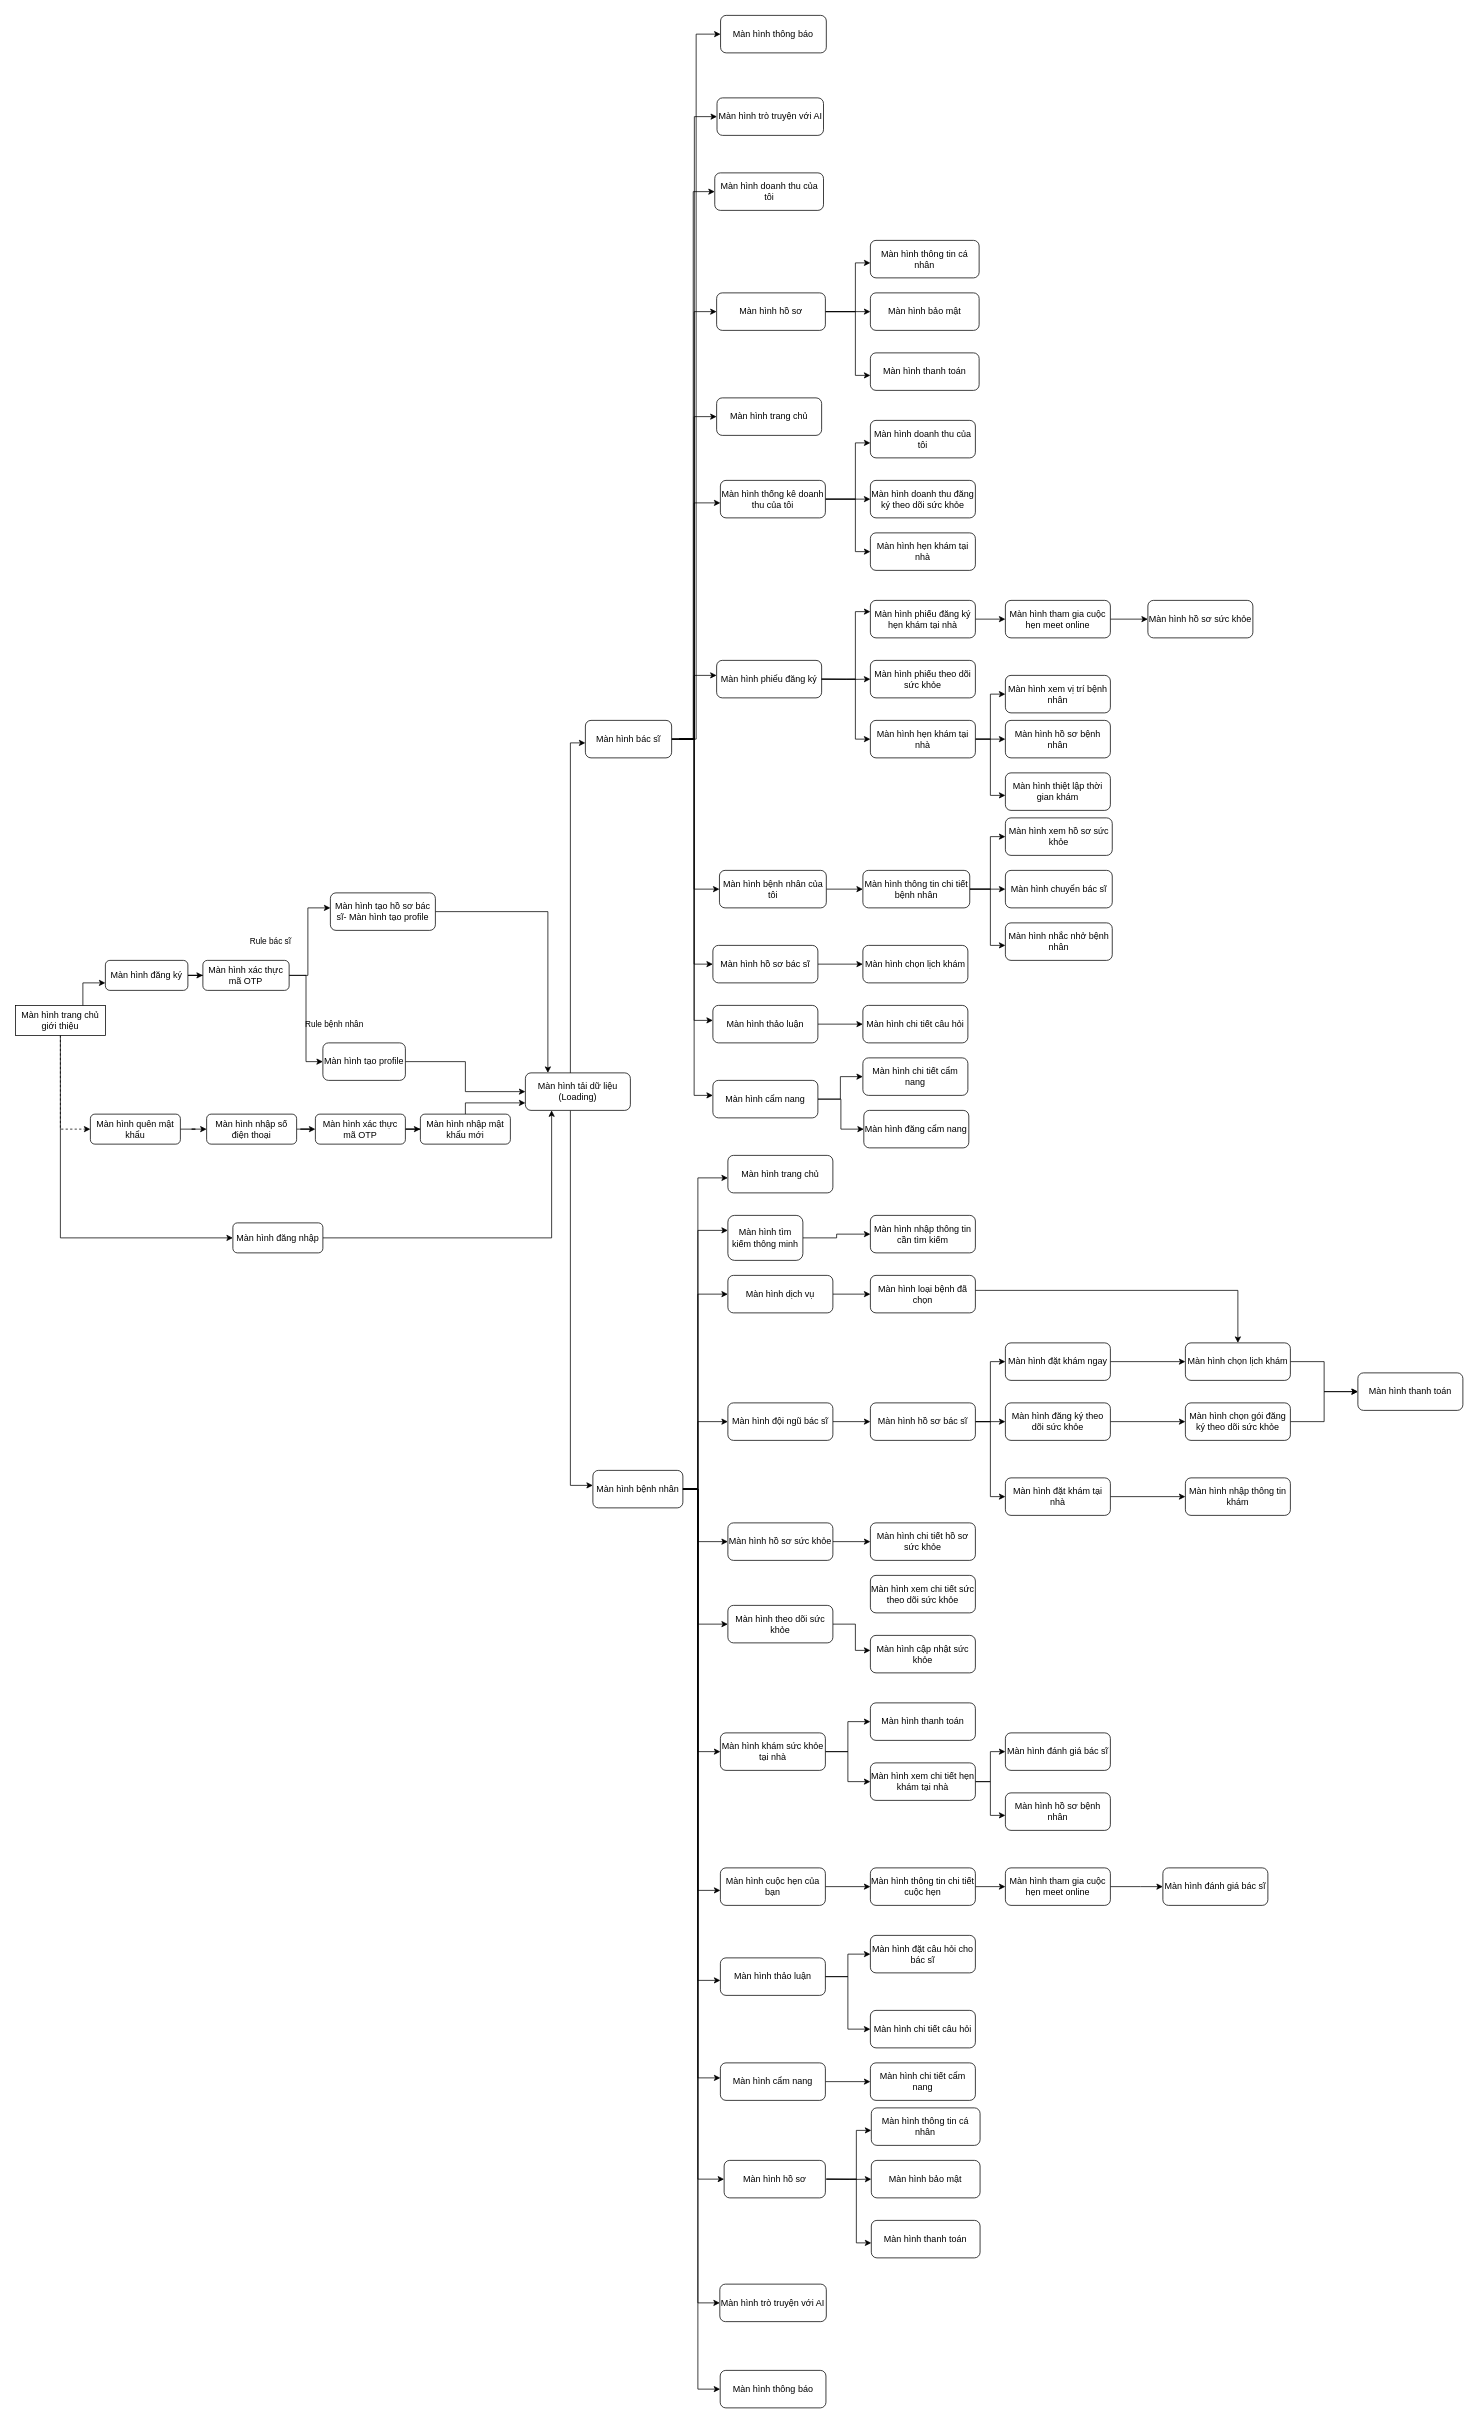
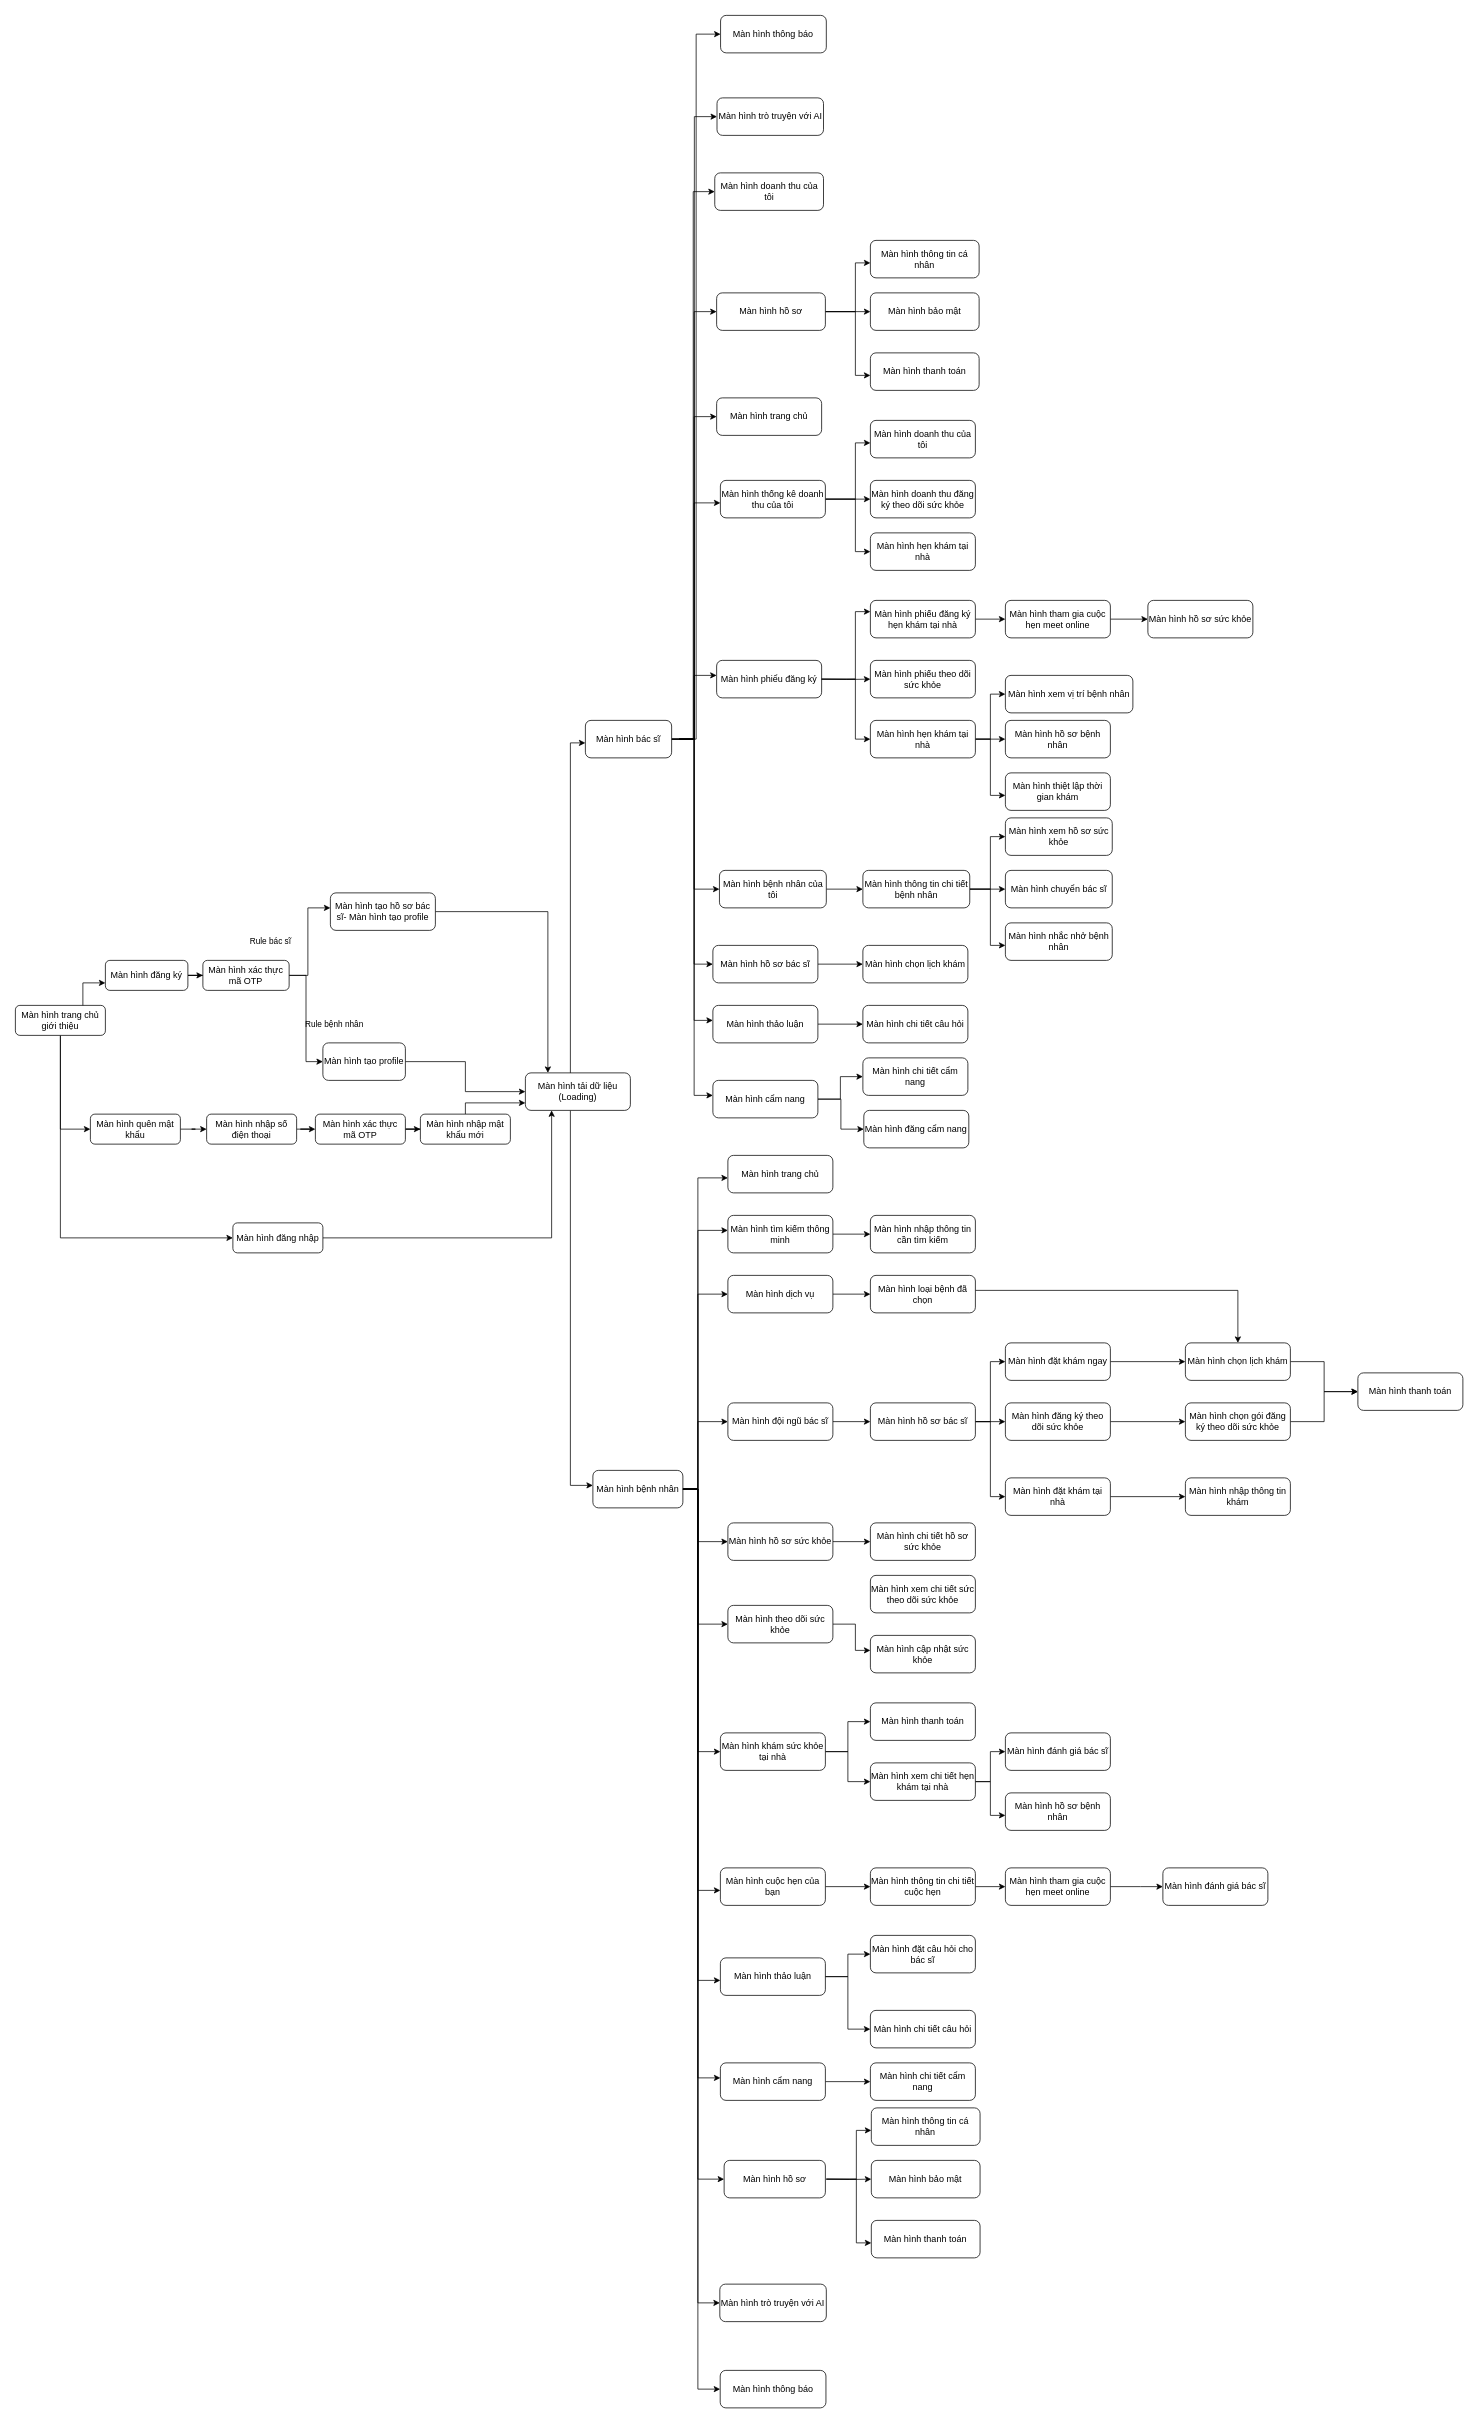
node "Màn hình xem vị trí bệnh nhân": size 105x38 -> 128x38
node "Màn hình trang chủ giới thiệu": shape rectangle -> rounded rectangle
edge "Màn hình trang chủ giới thiệu" -> "Màn hình quên mật khẩu": style dashed -> solid
node "Màn hình tìm kiếm thông minh": size 75x45 -> 105x38
